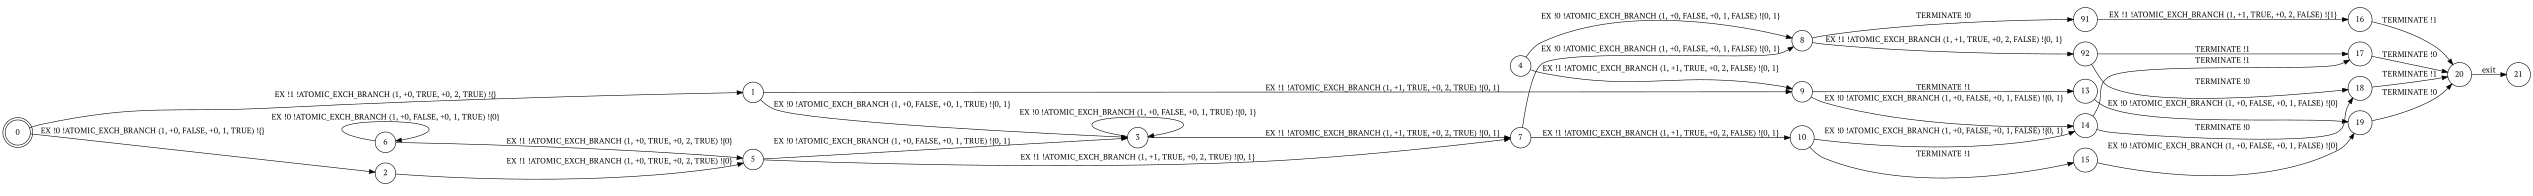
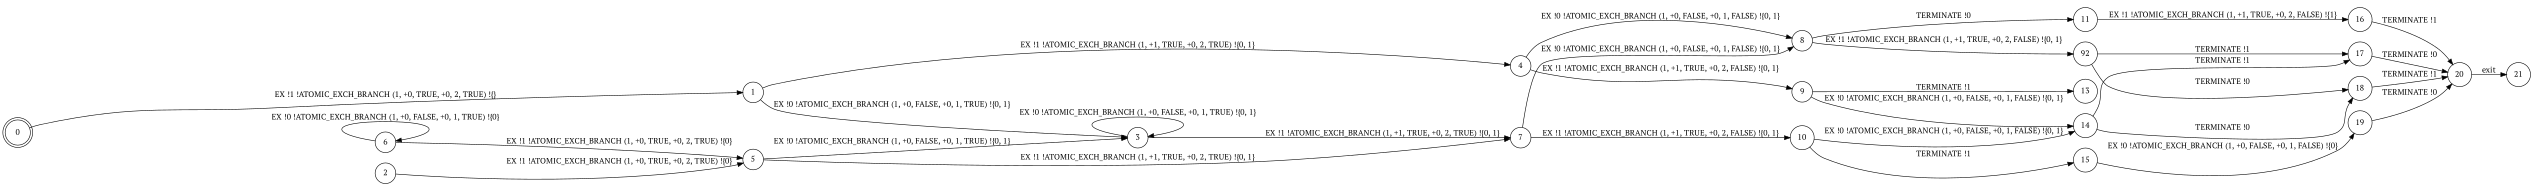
node "91": label "91" -> "11"
edge "1" -> "9": now "1" -> "4"
edge "13" -> "19": removed, label "EX !0 !ATOMIC_EXCH_BRANCH (1, +0, FALSE, +0, 1, FALSE) !{0}"
edge "0" -> "2": removed, label "EX !0 !ATOMIC_EXCH_BRANCH (1, +0, FALSE, +0, 1, TRUE) !{}"
